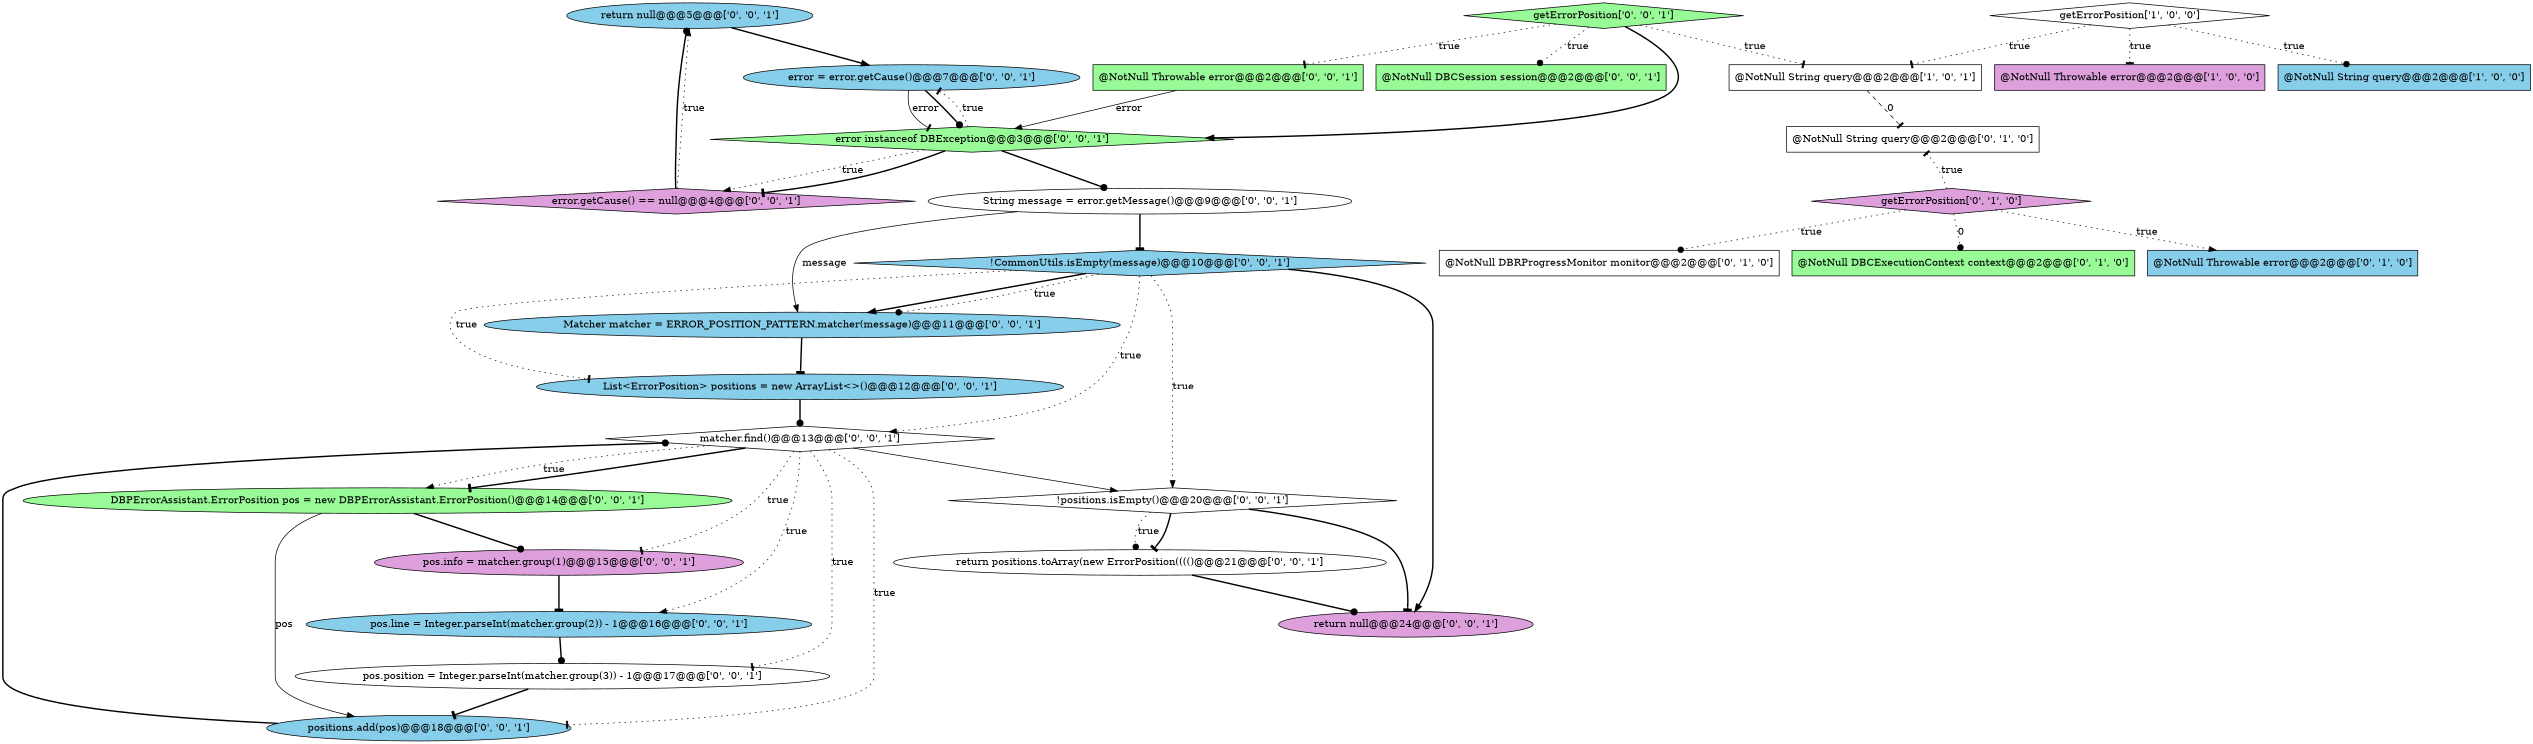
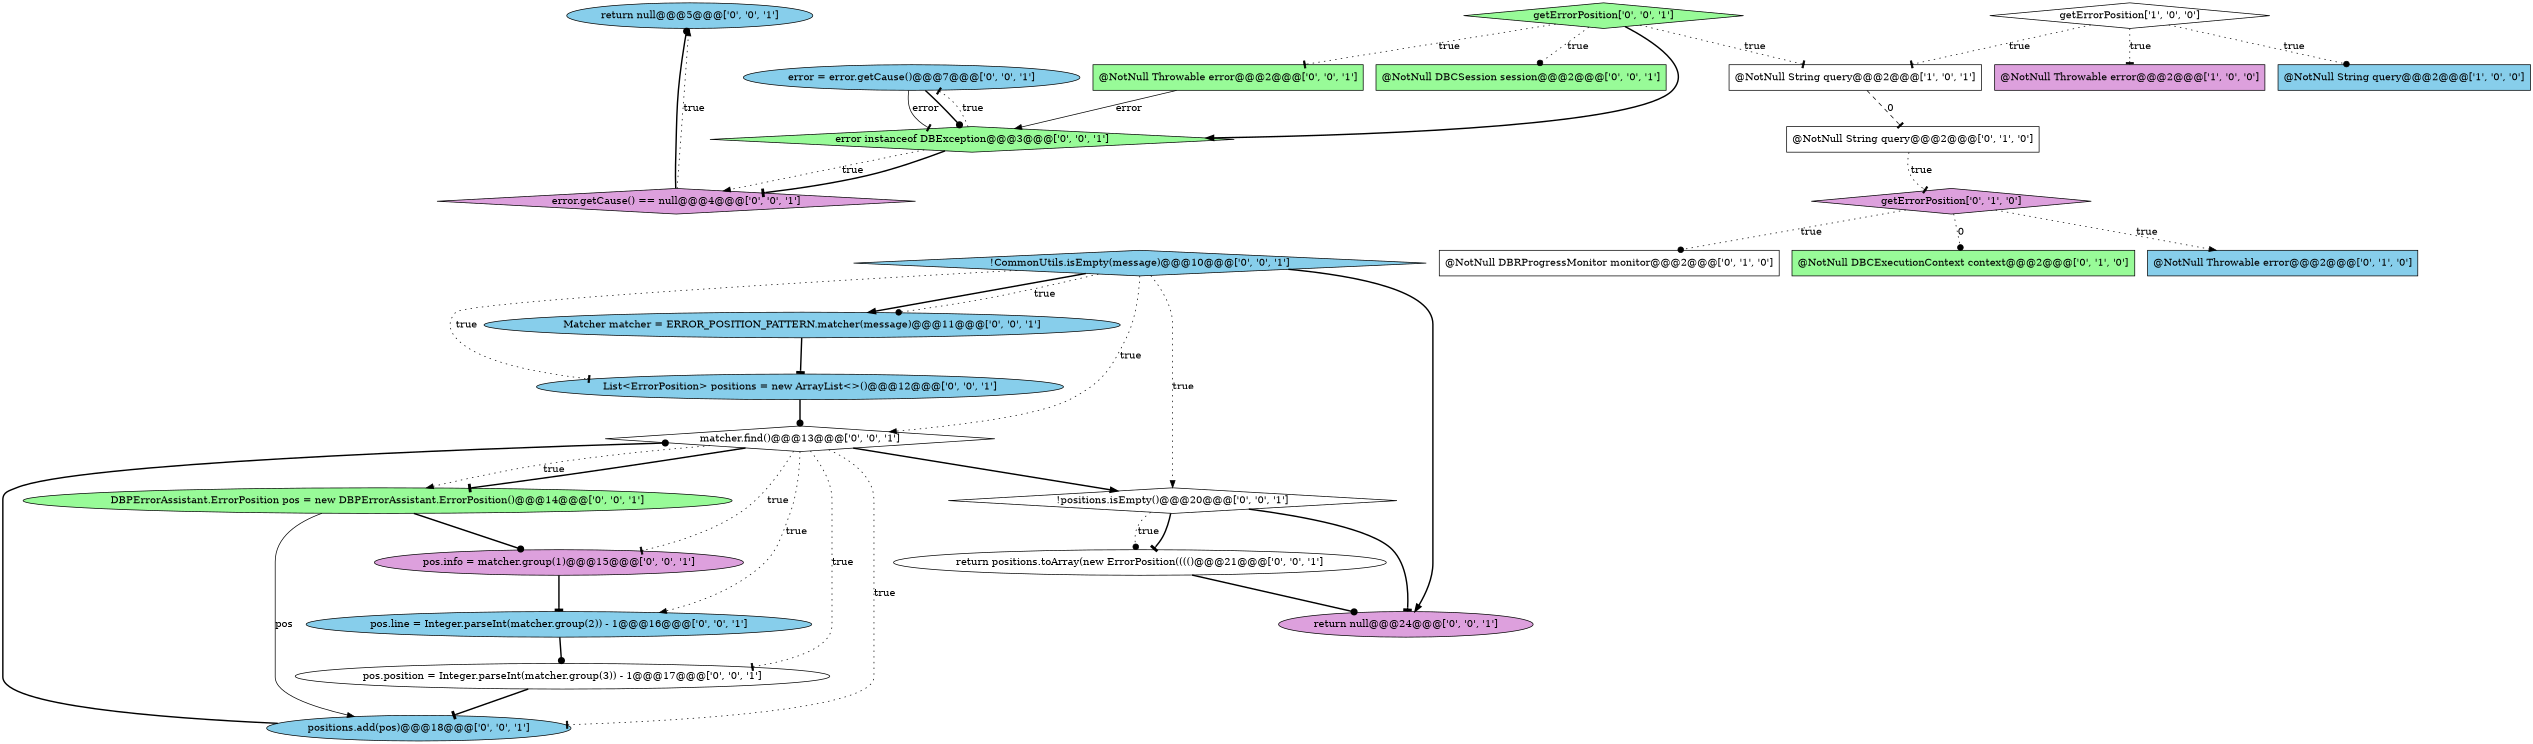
edge "return null@@@5@@@['0', '0', '1']" -> "error = error.getCause()@@@7@@@['0', '0', '1']": removed
edge "getErrorPosition['0', '1', '0']" -> "@NotNull String query@@@2@@@['0', '1', '0']": reversed
node "String message = error.getMessage()@@@9@@@['0', '0', '1']": removed
edge "matcher.find()@@@13@@@['0', '0', '1']" -> "!positions.isEmpty()@@@20@@@['0', '0', '1']": style solid -> bold
